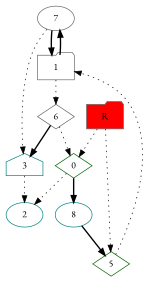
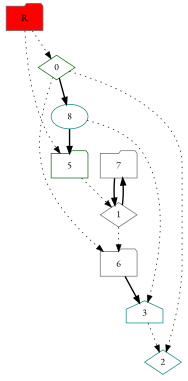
node "7": shape ellipse -> folder
node "1": shape folder -> diamond
edge "7" -> "3": now "8" -> "3"
node "6": shape diamond -> folder
edge "6" -> "0": reversed
node "2": shape ellipse -> diamond
node "5": shape diamond -> folder
